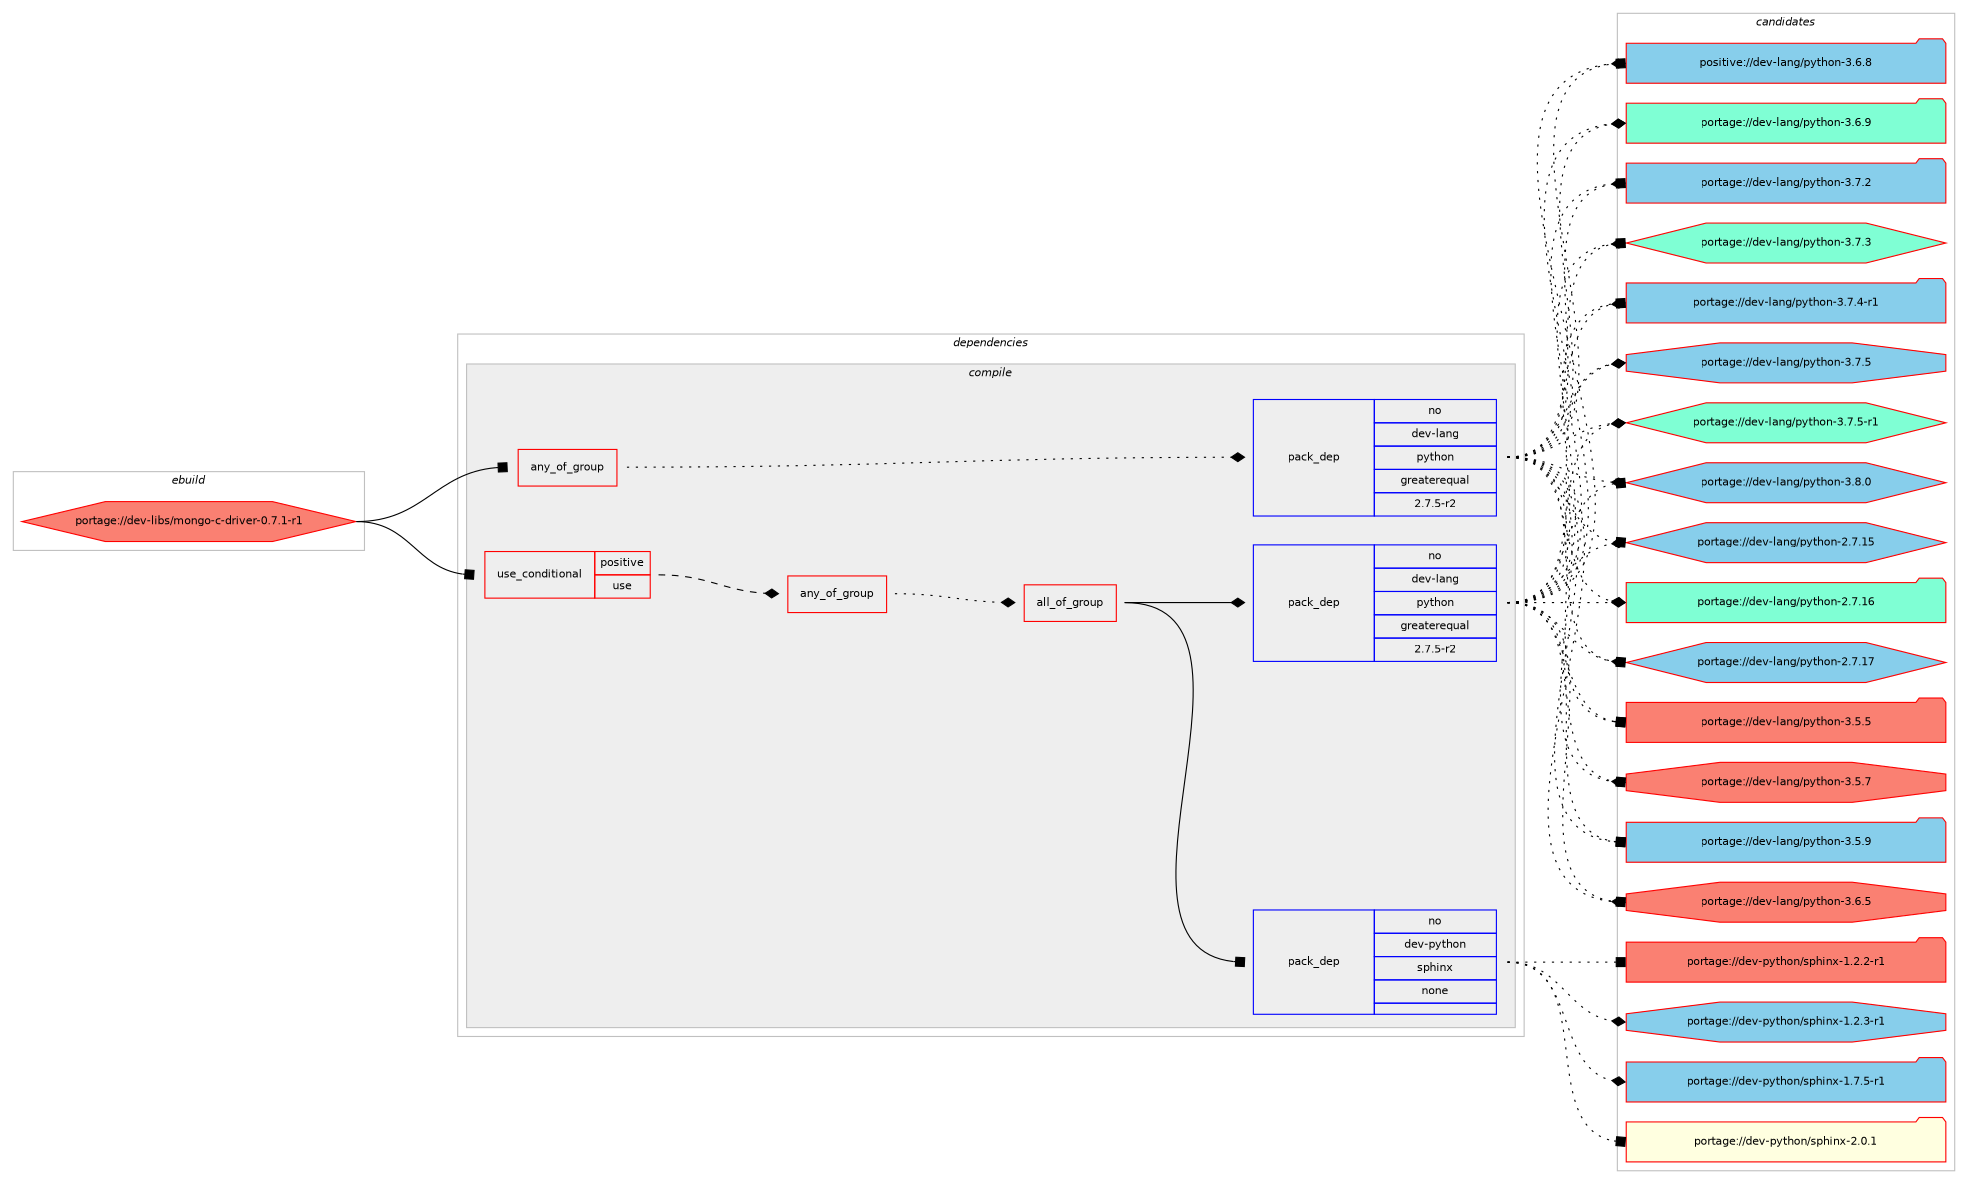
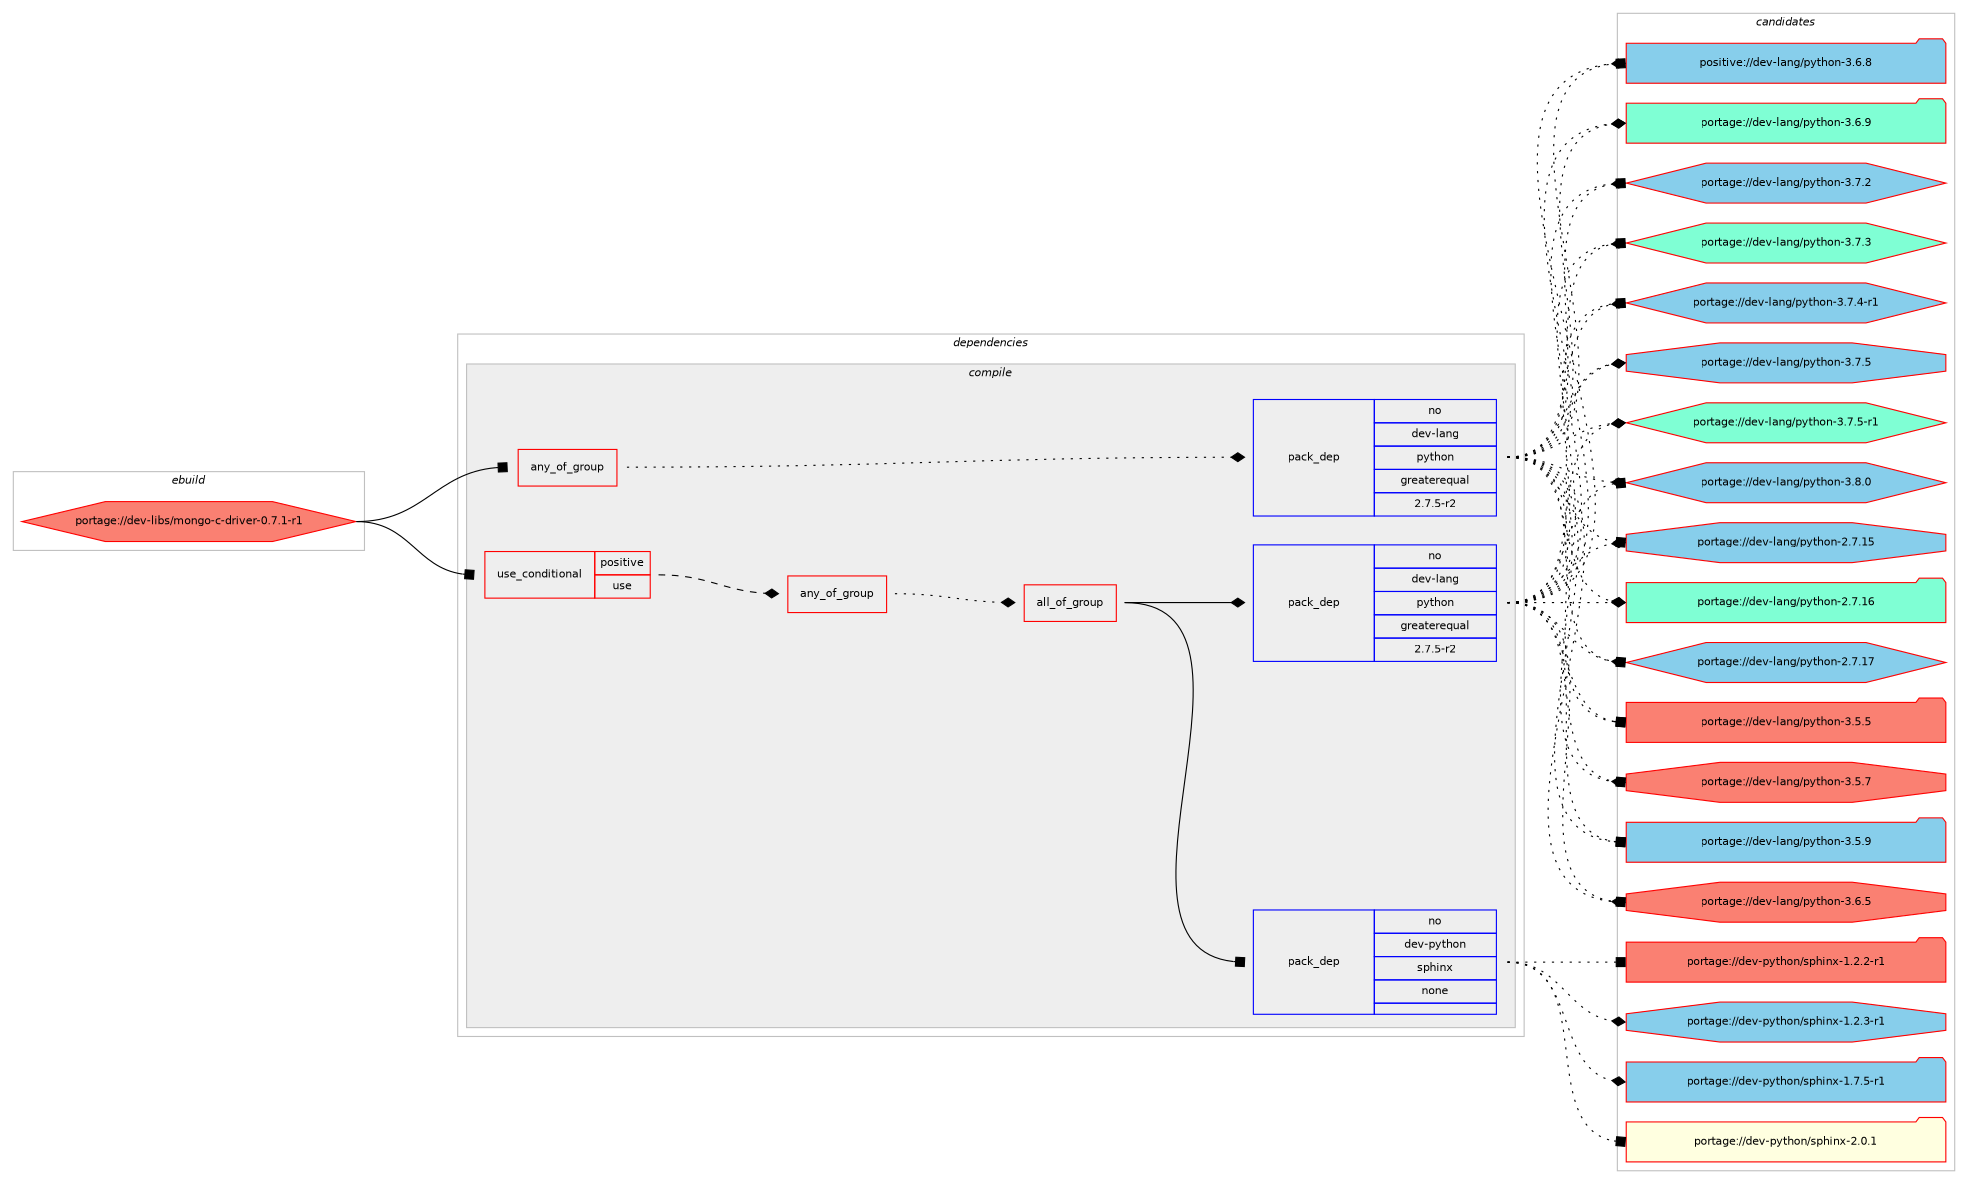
node "portage://dev-lang/python-3.7.2": shape folder -> hexagon
node "portage://dev-lang/python-3.7.4-r1": shape folder -> hexagon
node "portage://dev-lang/python-2.7.15": shape hexagon -> octagon
